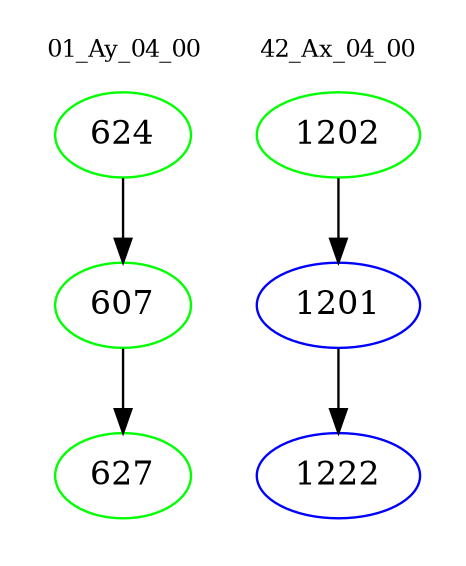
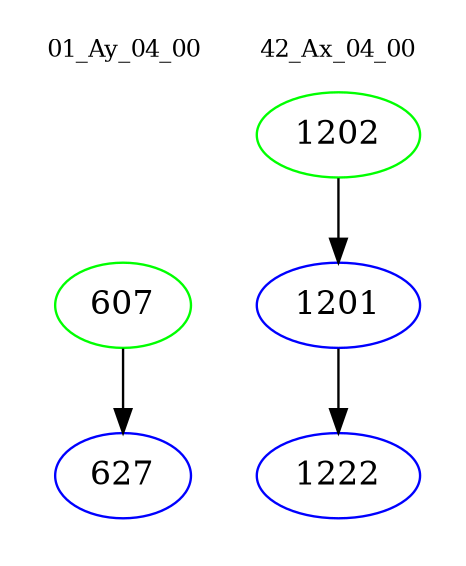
node "624": removed
node "627": color green -> blue
